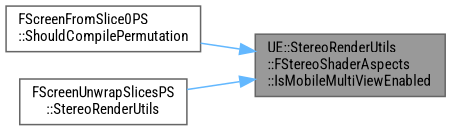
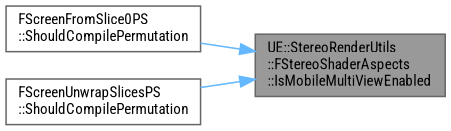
node "FScreenUnwrapSlicesPS ::StereoRenderUtils": label "FScreenUnwrapSlicesPS ::StereoRenderUtils" -> "FScreenUnwrapSlicesPS ::ShouldCompilePermutation"
